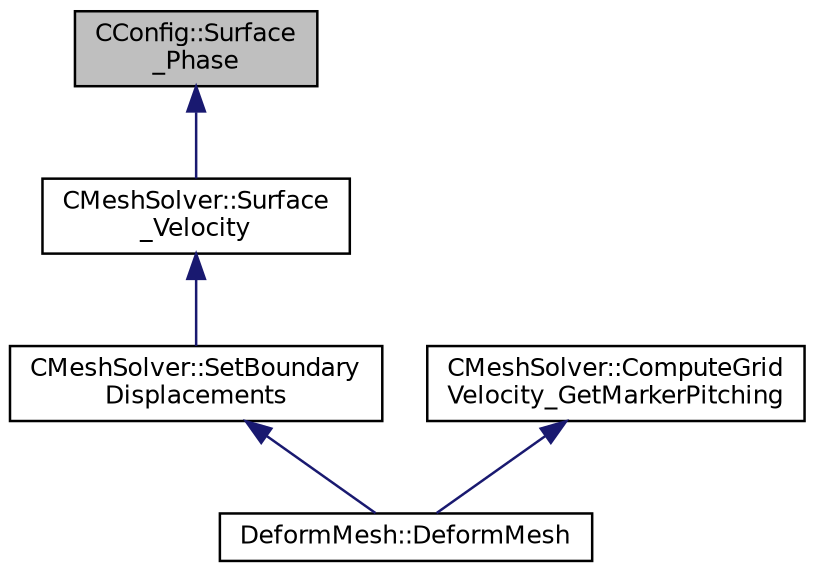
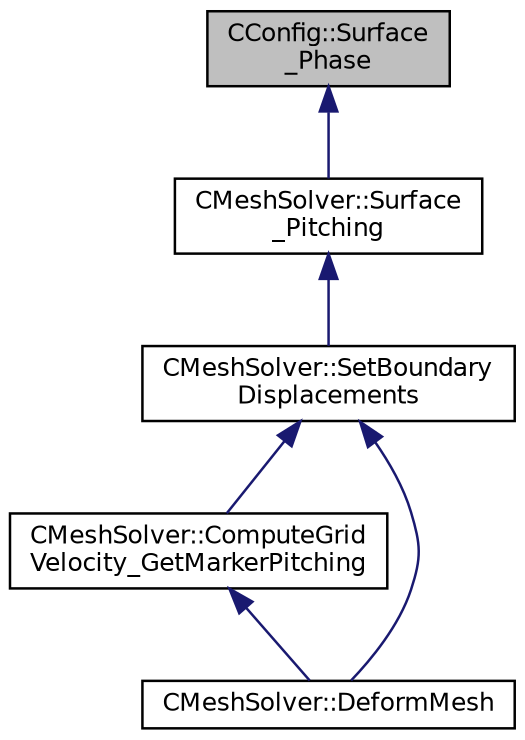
node "CMeshSolver::Surface _Velocity": label "CMeshSolver::Surface _Velocity" -> "CMeshSolver::Surface _Pitching"
edge "CMeshSolver::ComputeGrid Velocity_GetMarkerPitching" -> "CMeshSolver::SetBoundary Displacements": added
node "DeformMesh::DeformMesh": label "DeformMesh::DeformMesh" -> "CMeshSolver::DeformMesh"
